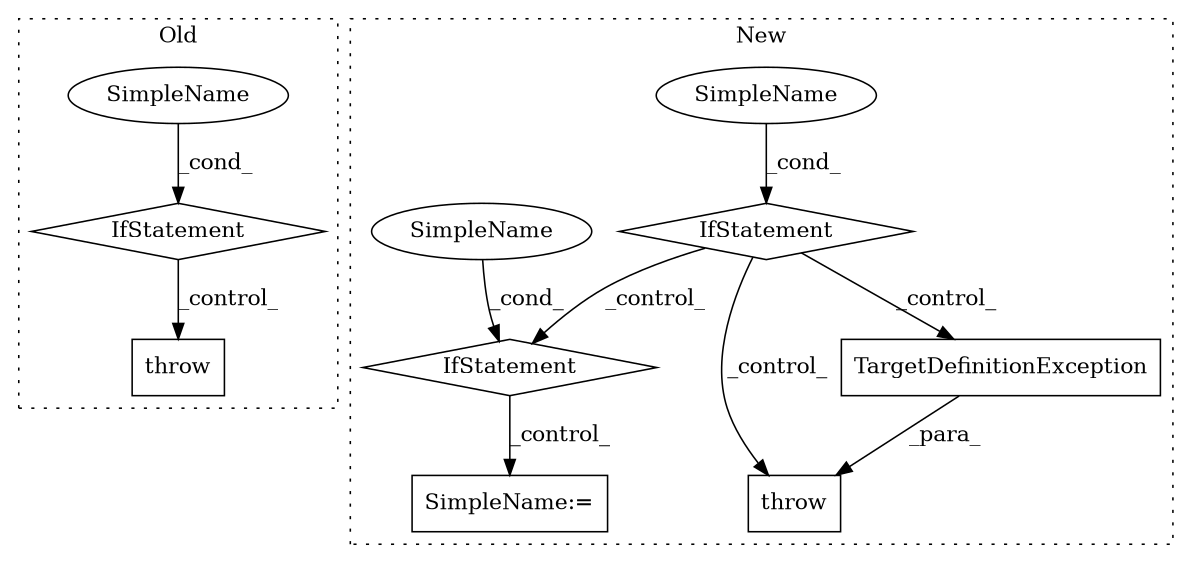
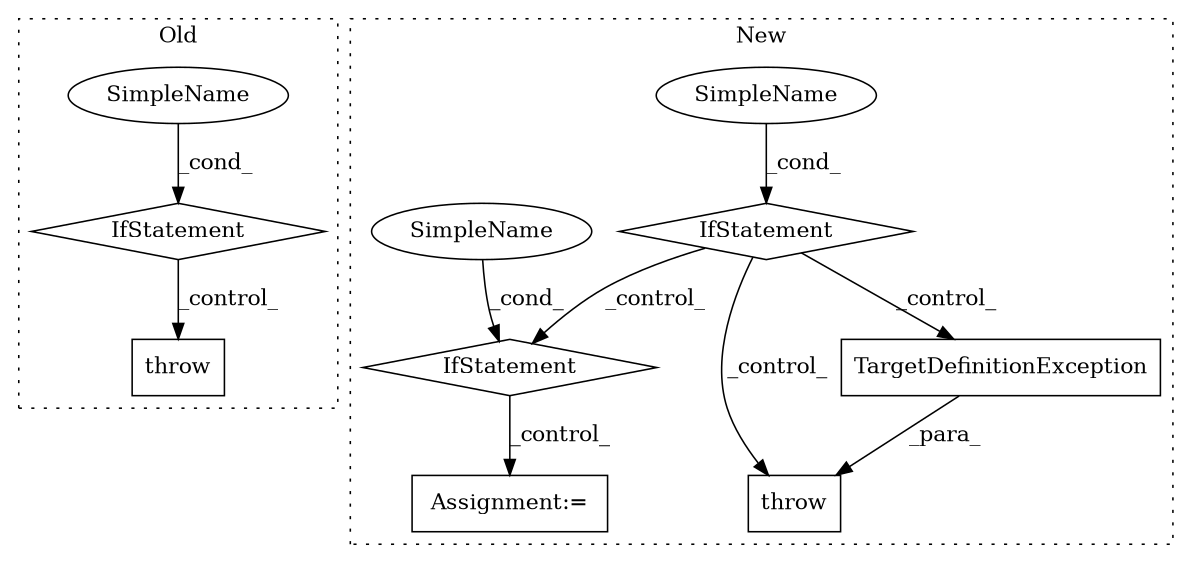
node "SimpleName:=": label "SimpleName:=" -> "Assignment:="
